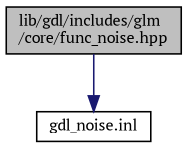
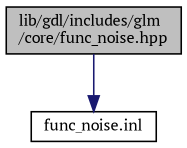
node "gdl_noise.inl": label "gdl_noise.inl" -> "func_noise.inl"
